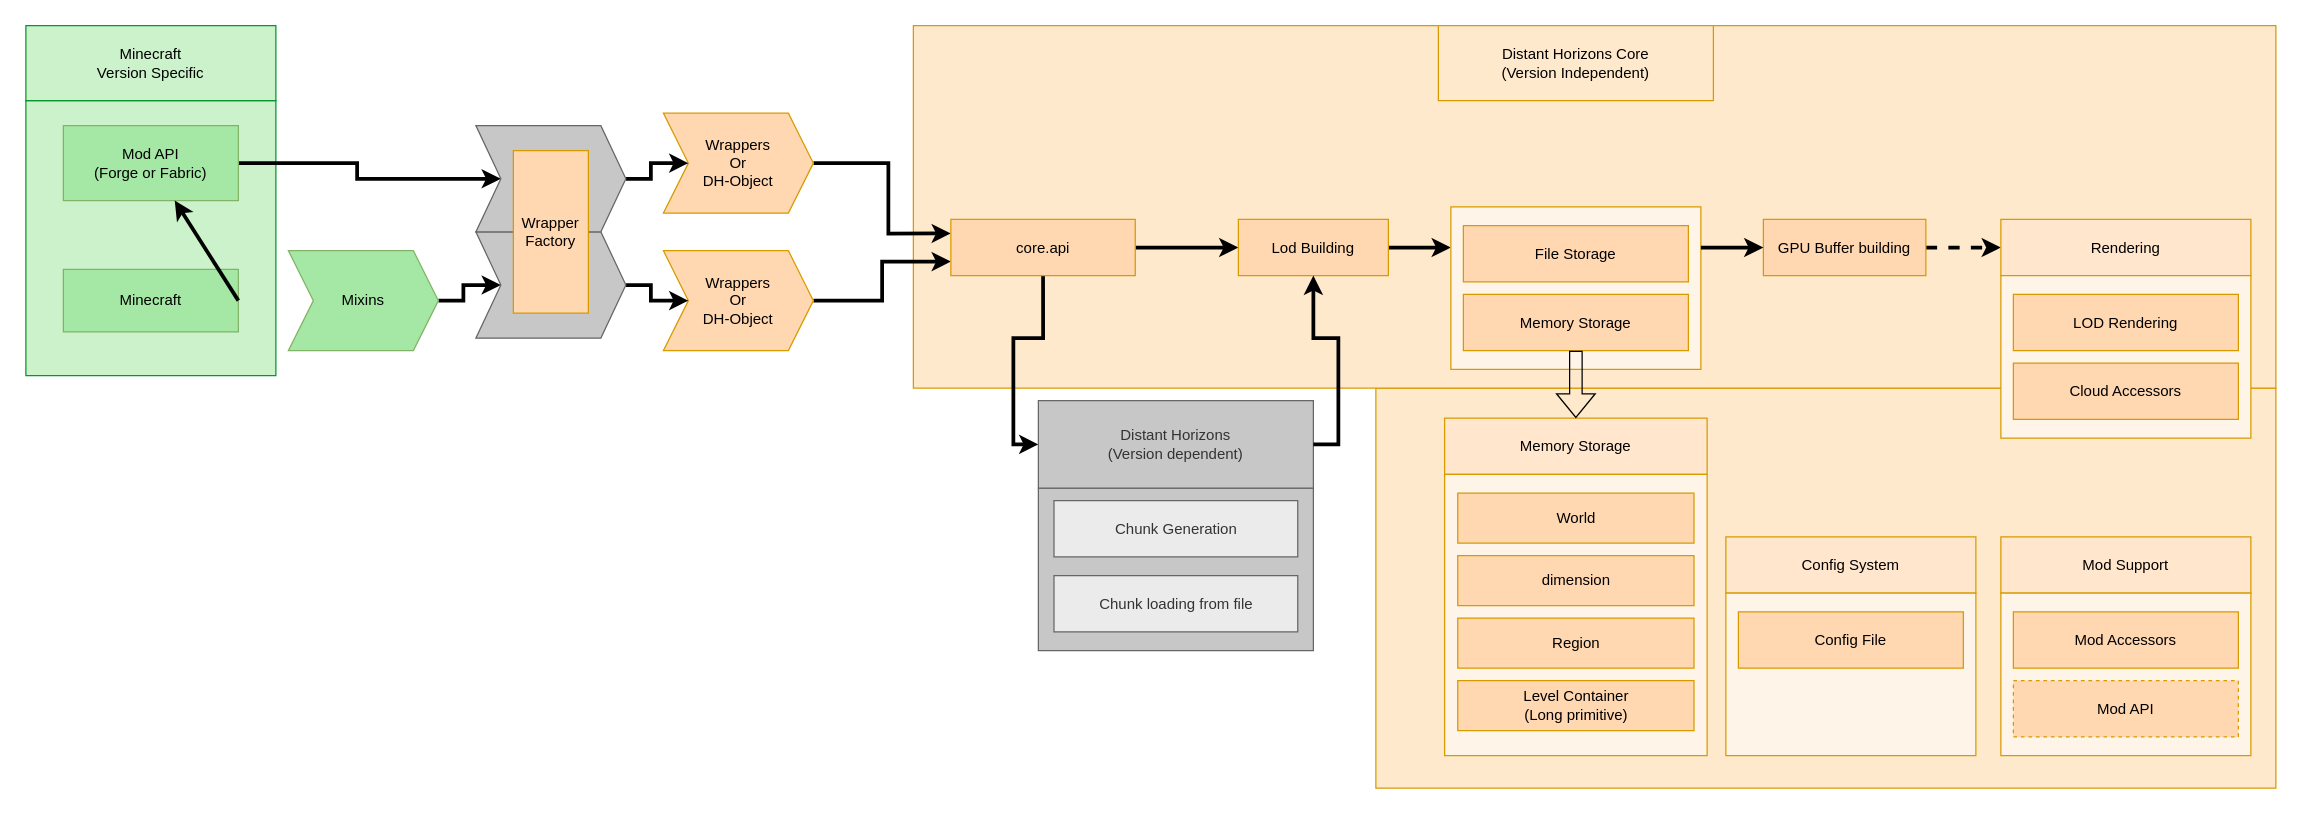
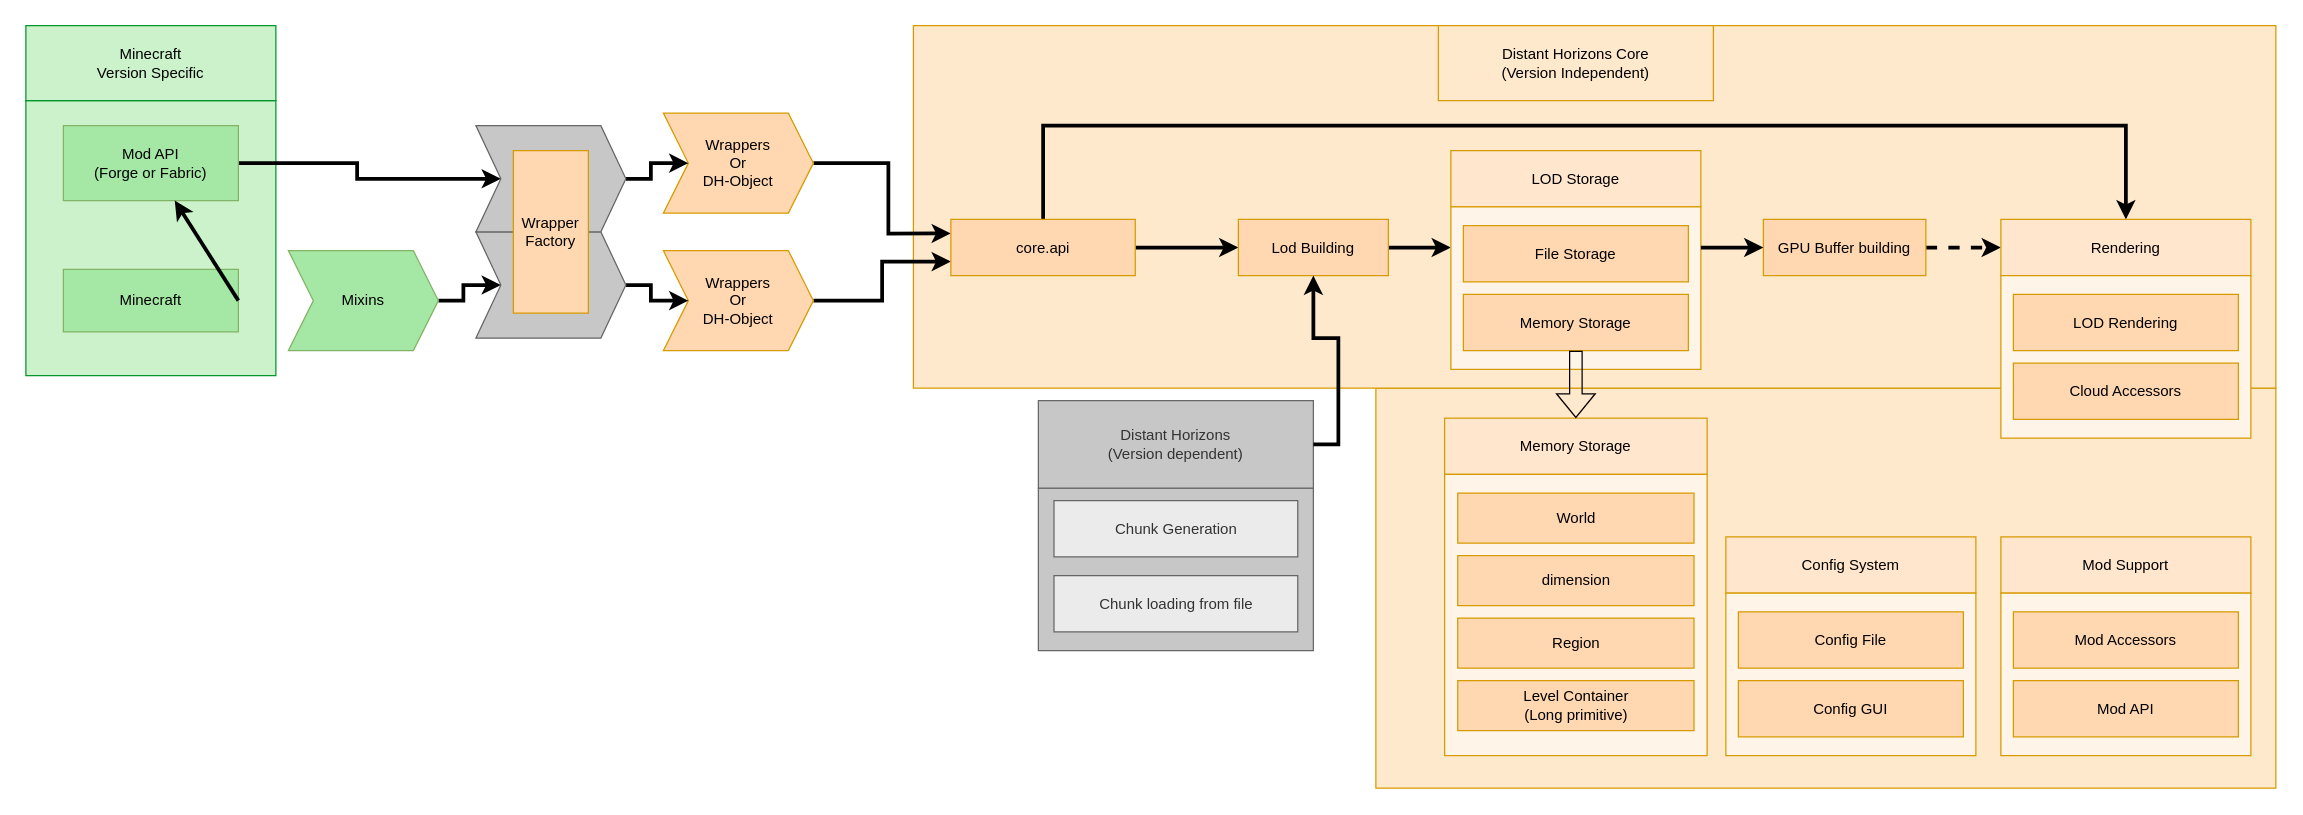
edge "core.api" -> "Rendering": added
node "LOD Storage": added
edge "core.api" -> "Distant Horizons (Version dependent)": removed
node "Config GUI": added
node "Mod API": style dashed -> solid
